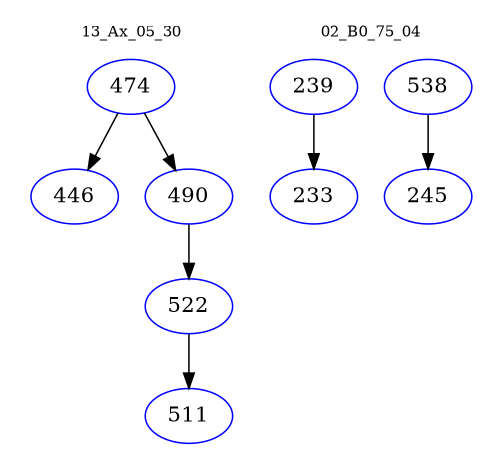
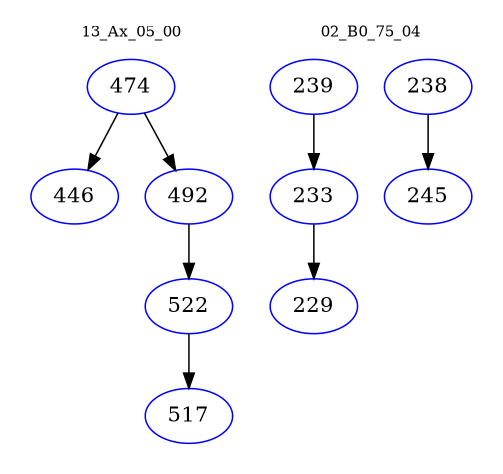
cluster "13_Ax_05_30": label "13_Ax_05_30" -> "13_Ax_05_00"
node "538": label "538" -> "238"
node "490": label "490" -> "492"
node "229": added
node "511": label "511" -> "517"
